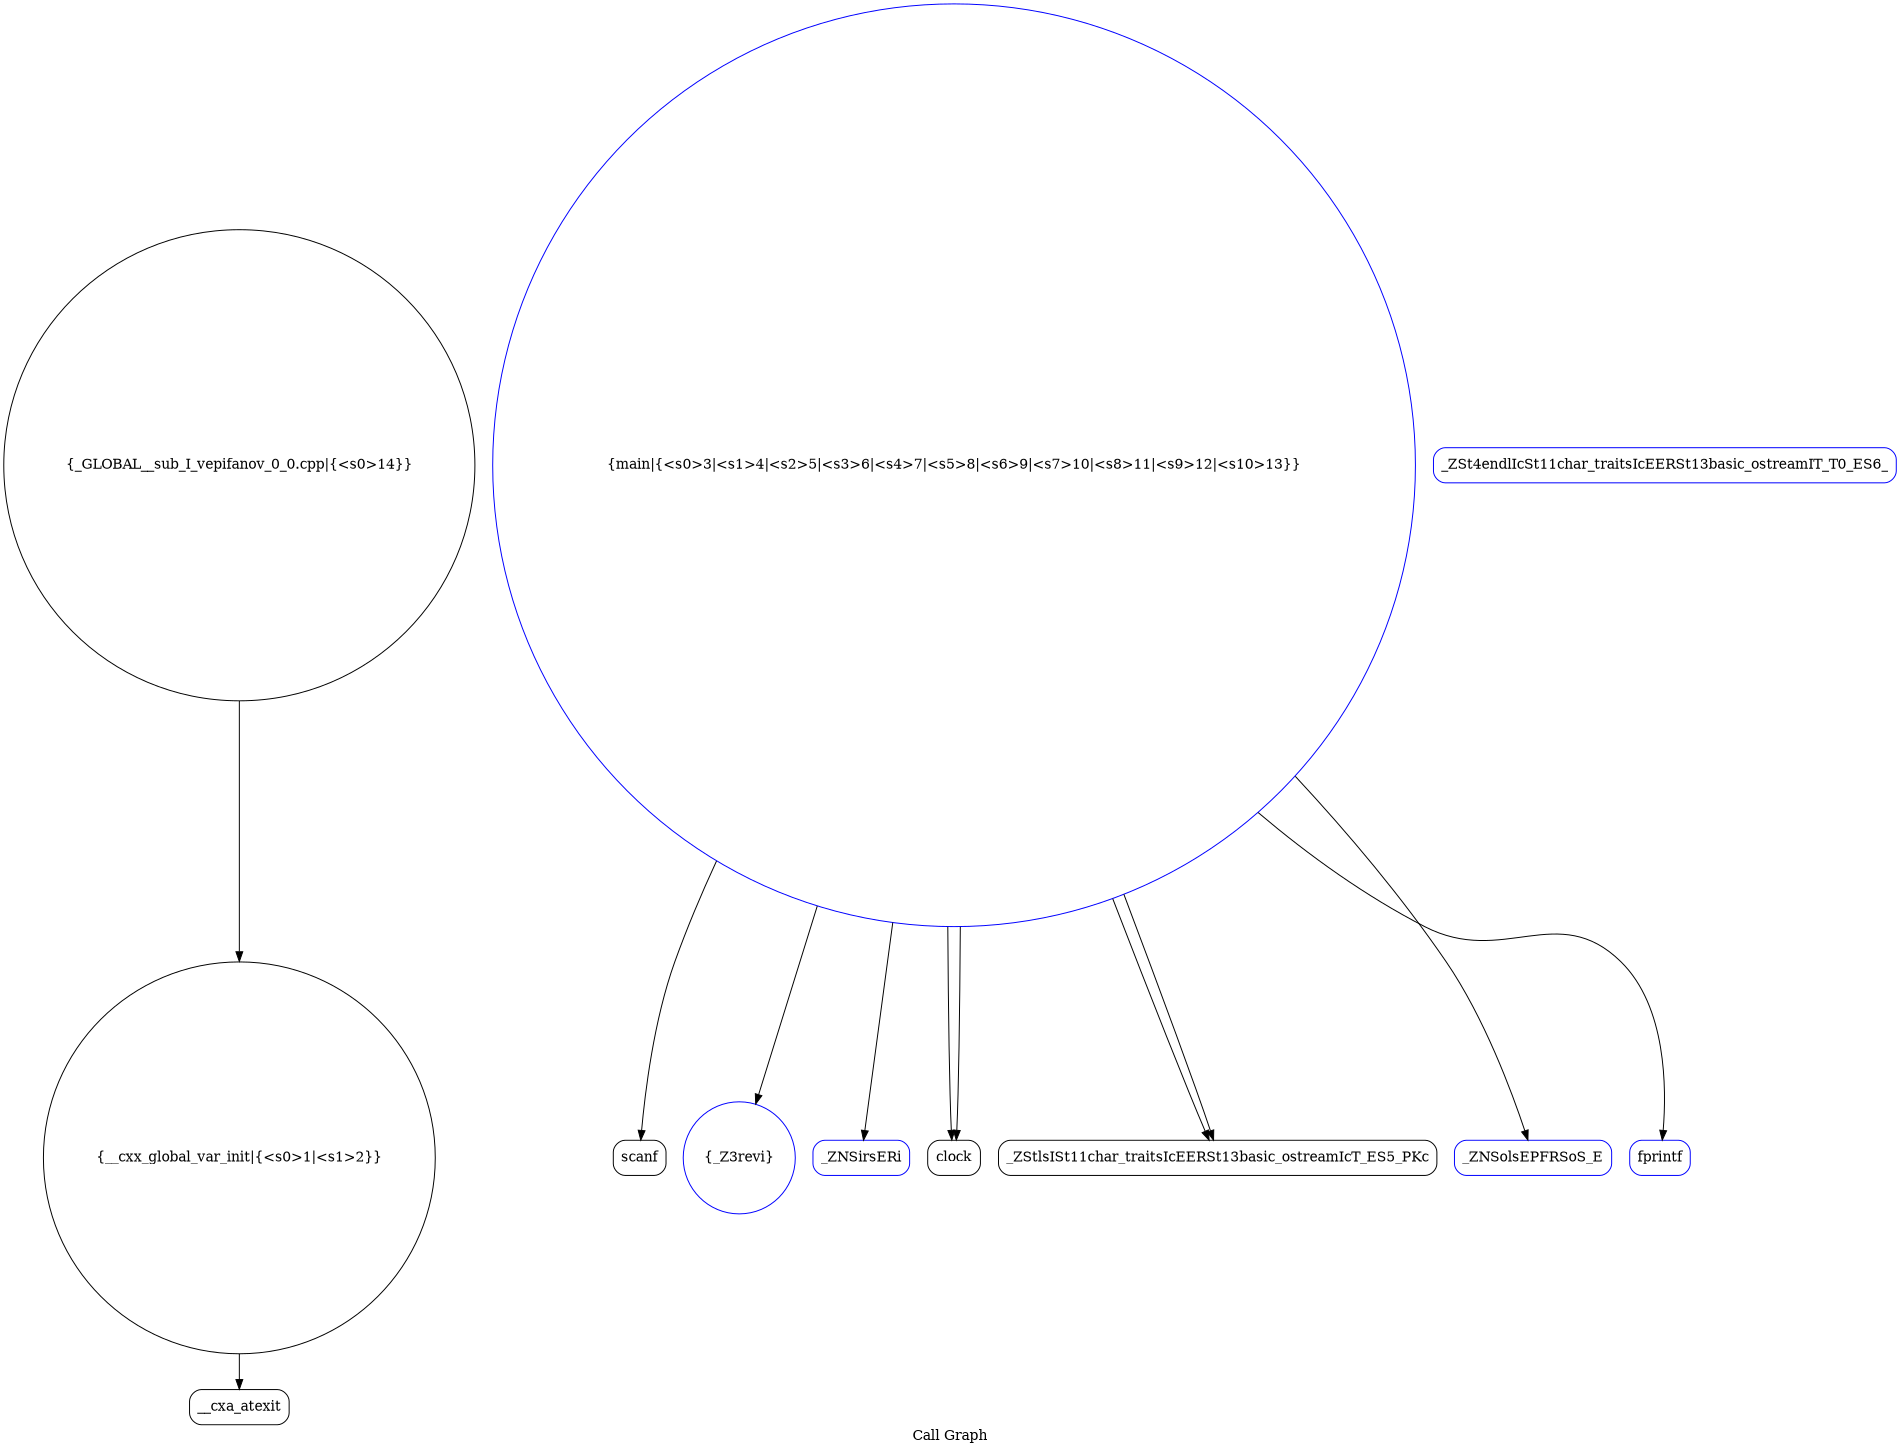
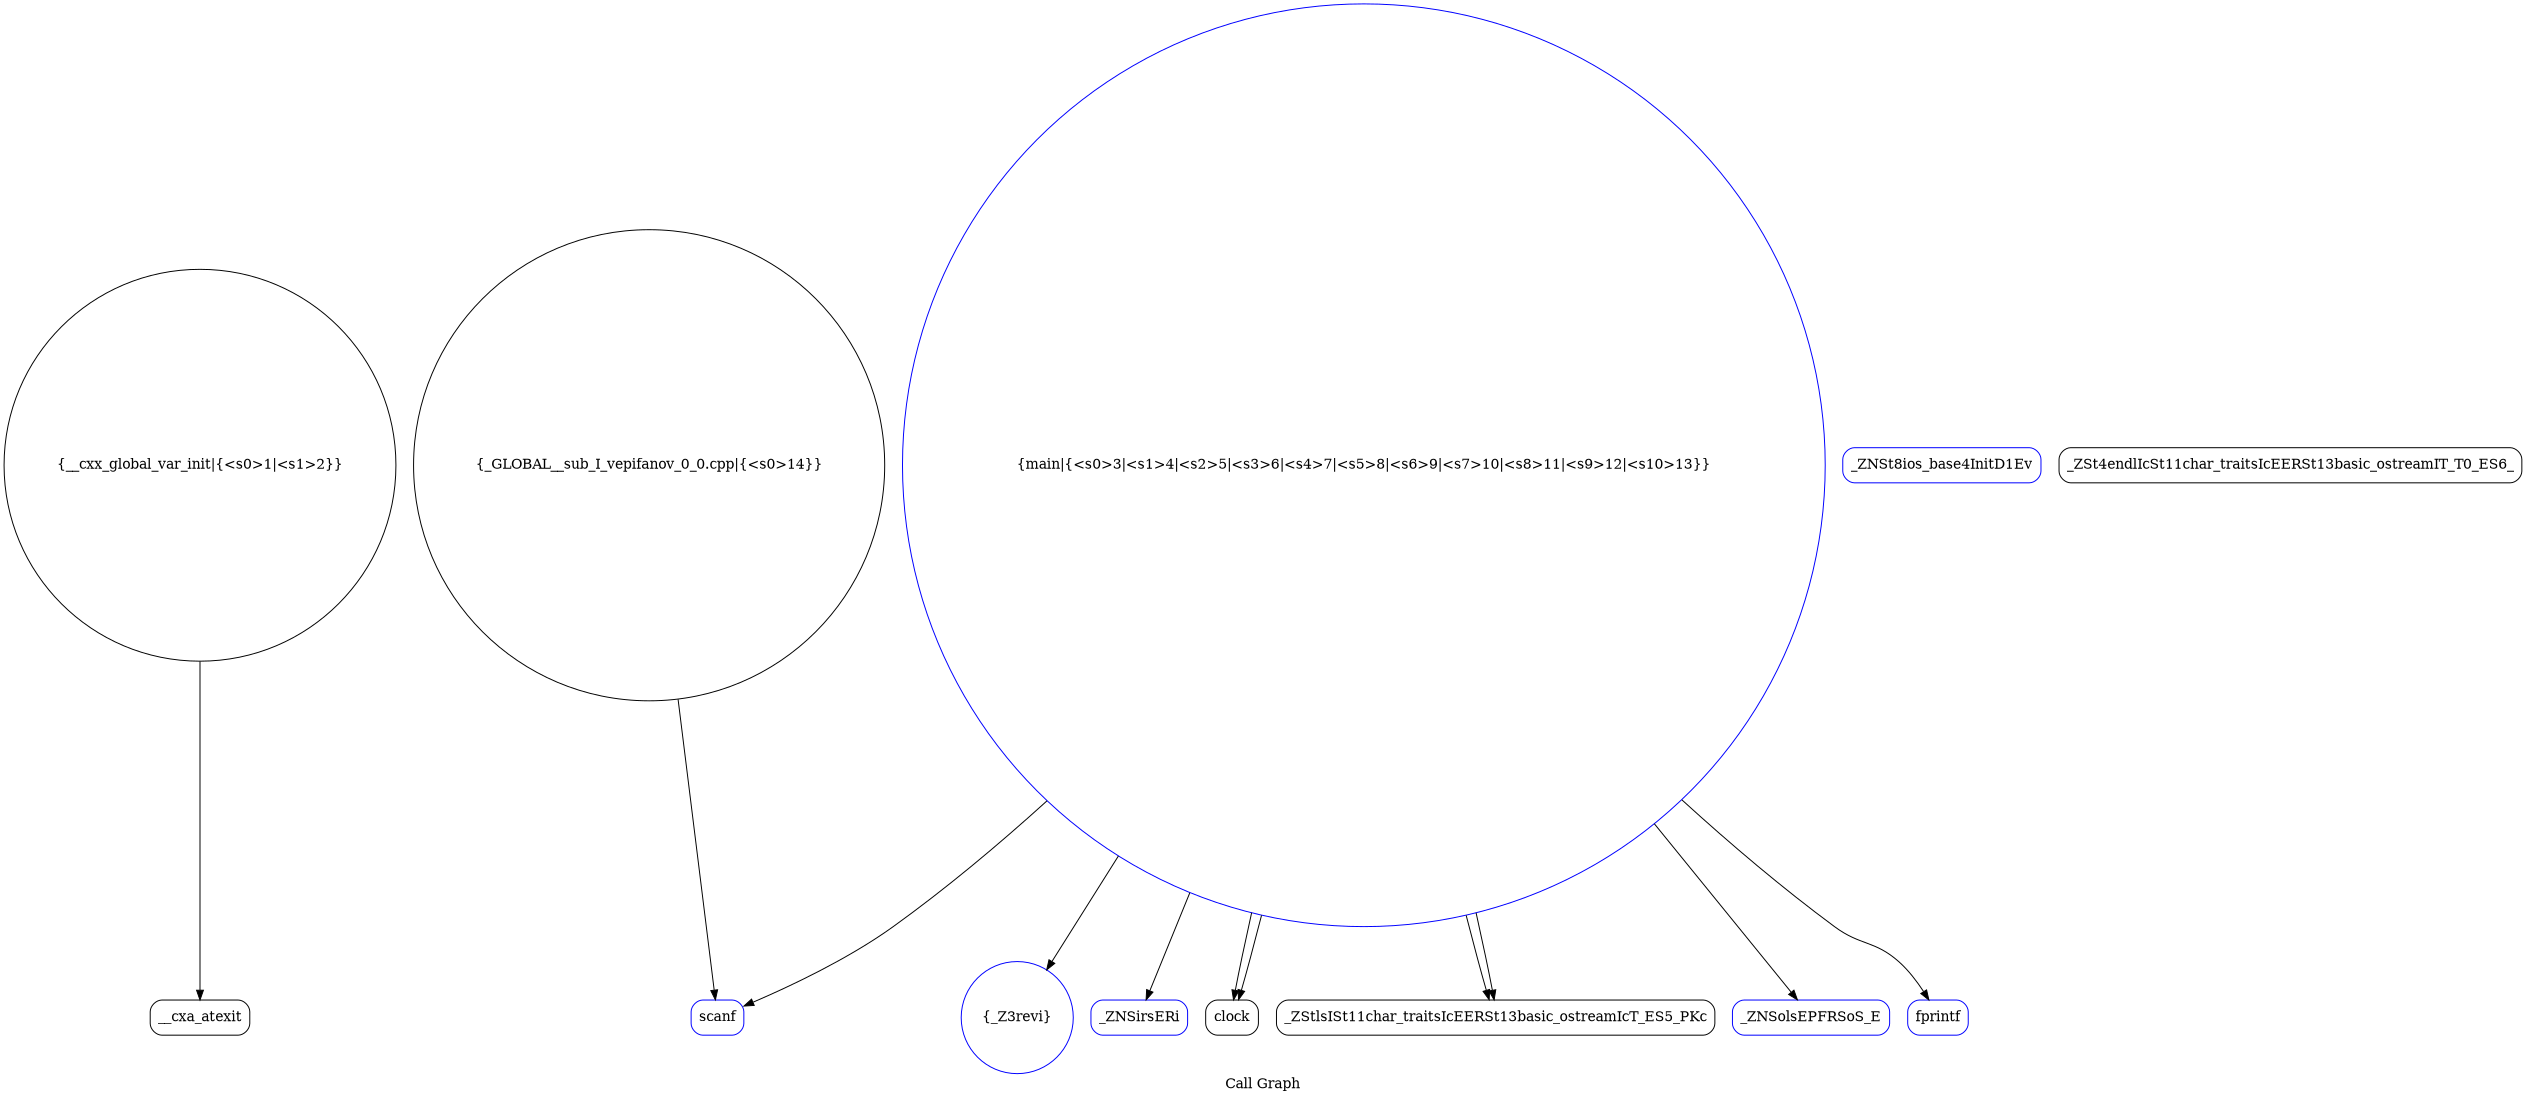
node "_ZSt4endlIcSt11char_traitsIcEERSt13basic_ostreamIT_T0_ES6_": color blue -> black
node "_ZNSt8ios_base4InitD1Ev": added
edge "{_GLOBAL__sub_I_vepifanov_0_0.cpp|{<s0>14}}" -> "{__cxx_global_var_init|{<s0>1|<s1>2}}": now "{_GLOBAL__sub_I_vepifanov_0_0.cpp|{<s0>14}}" -> "scanf"
node "scanf": color black -> blue
